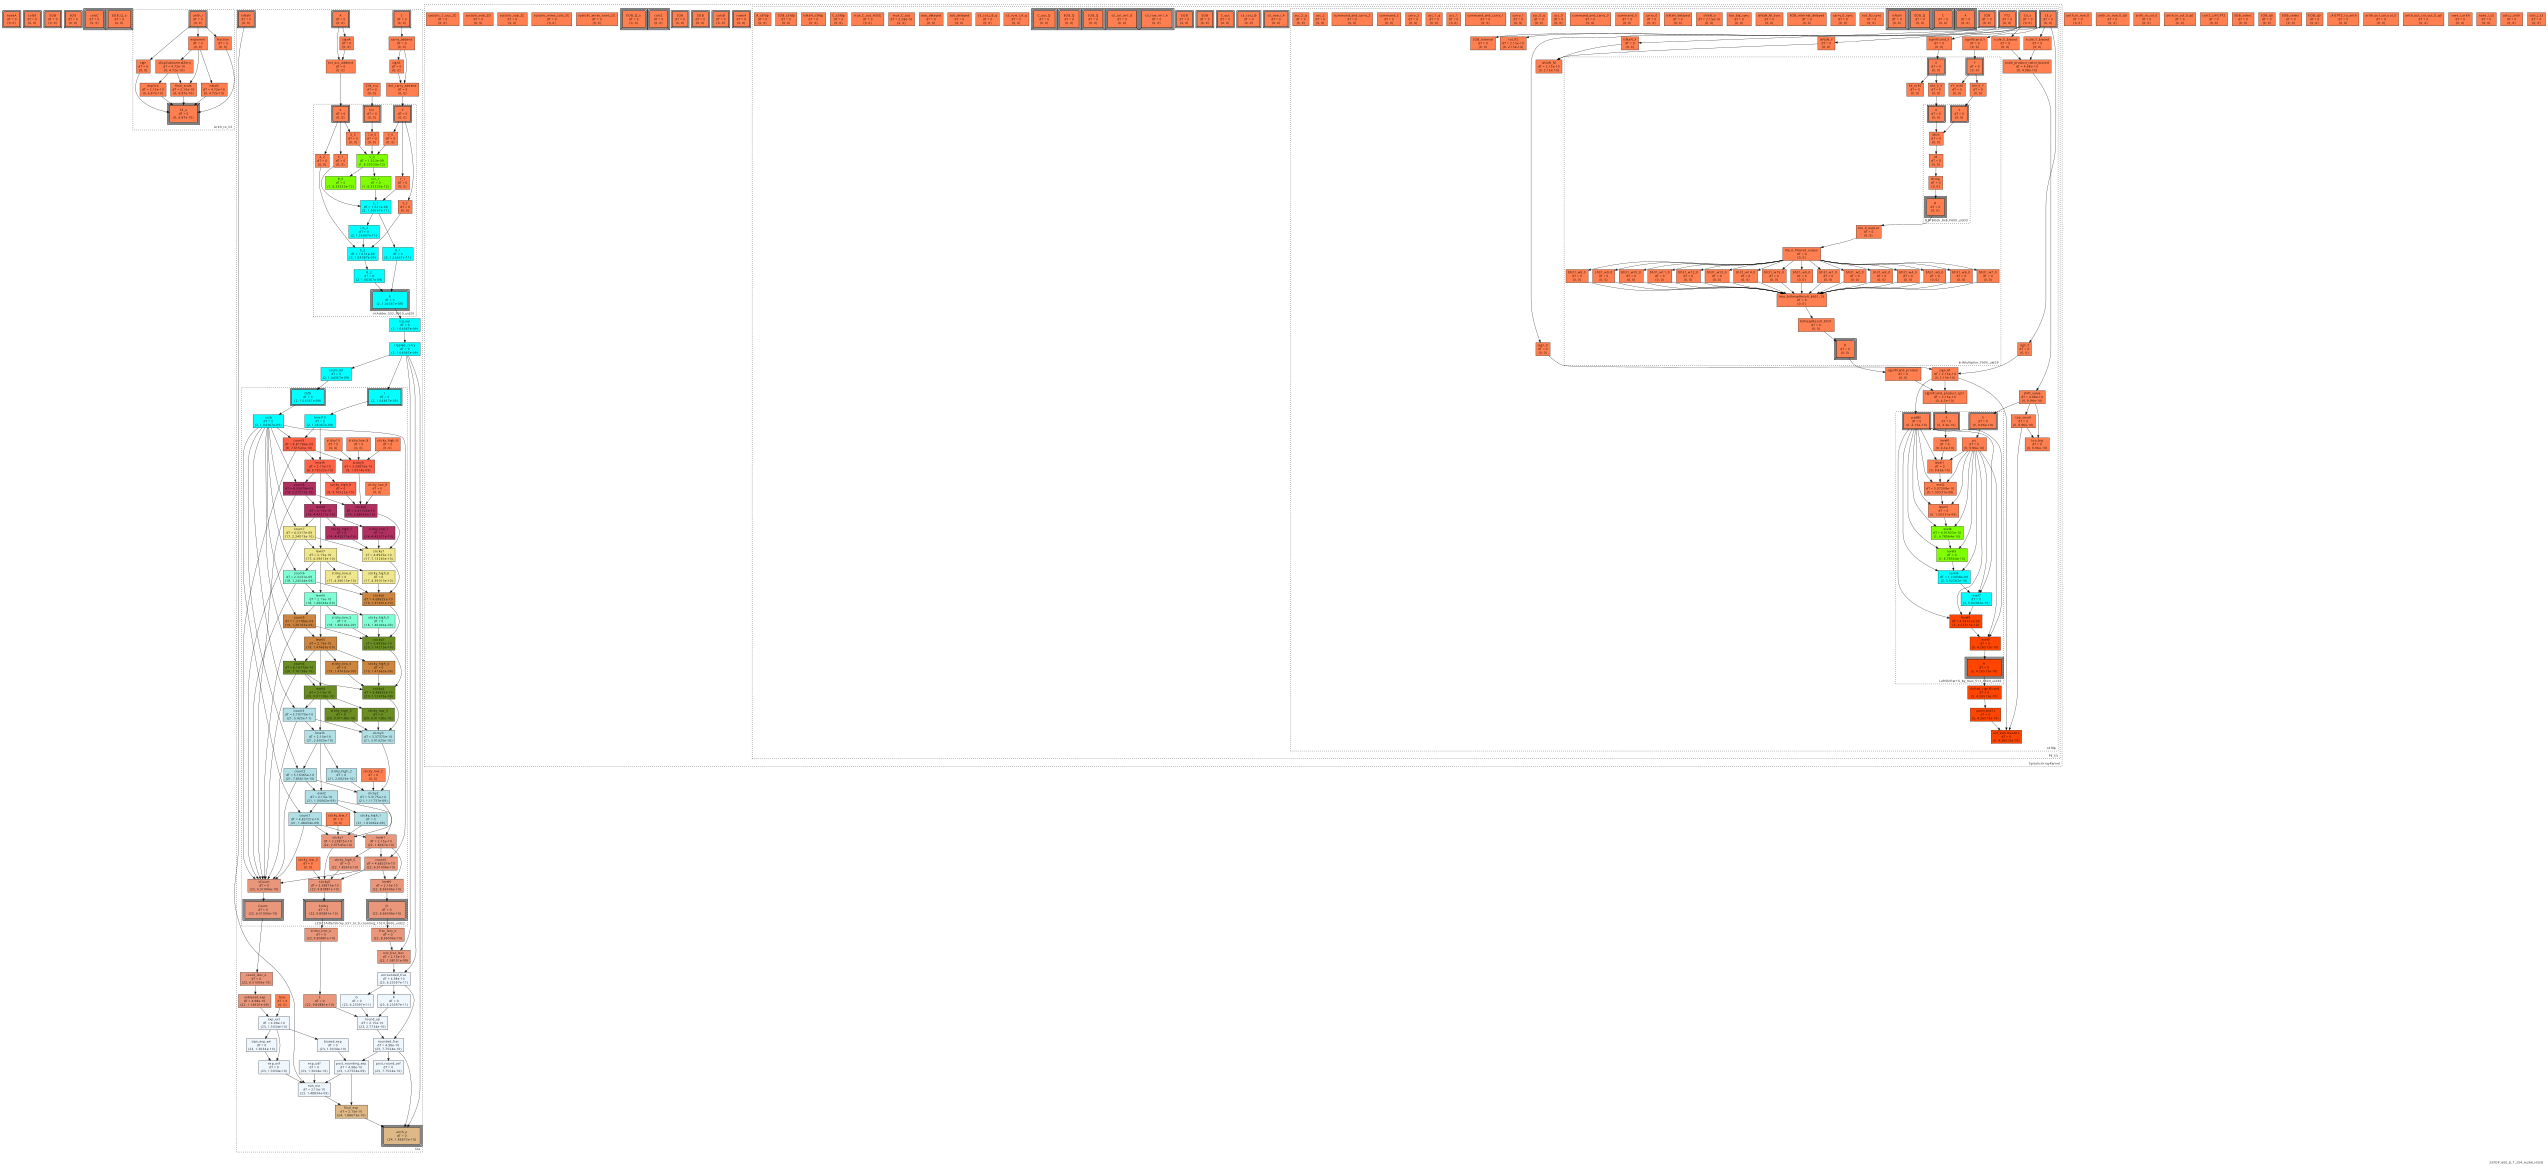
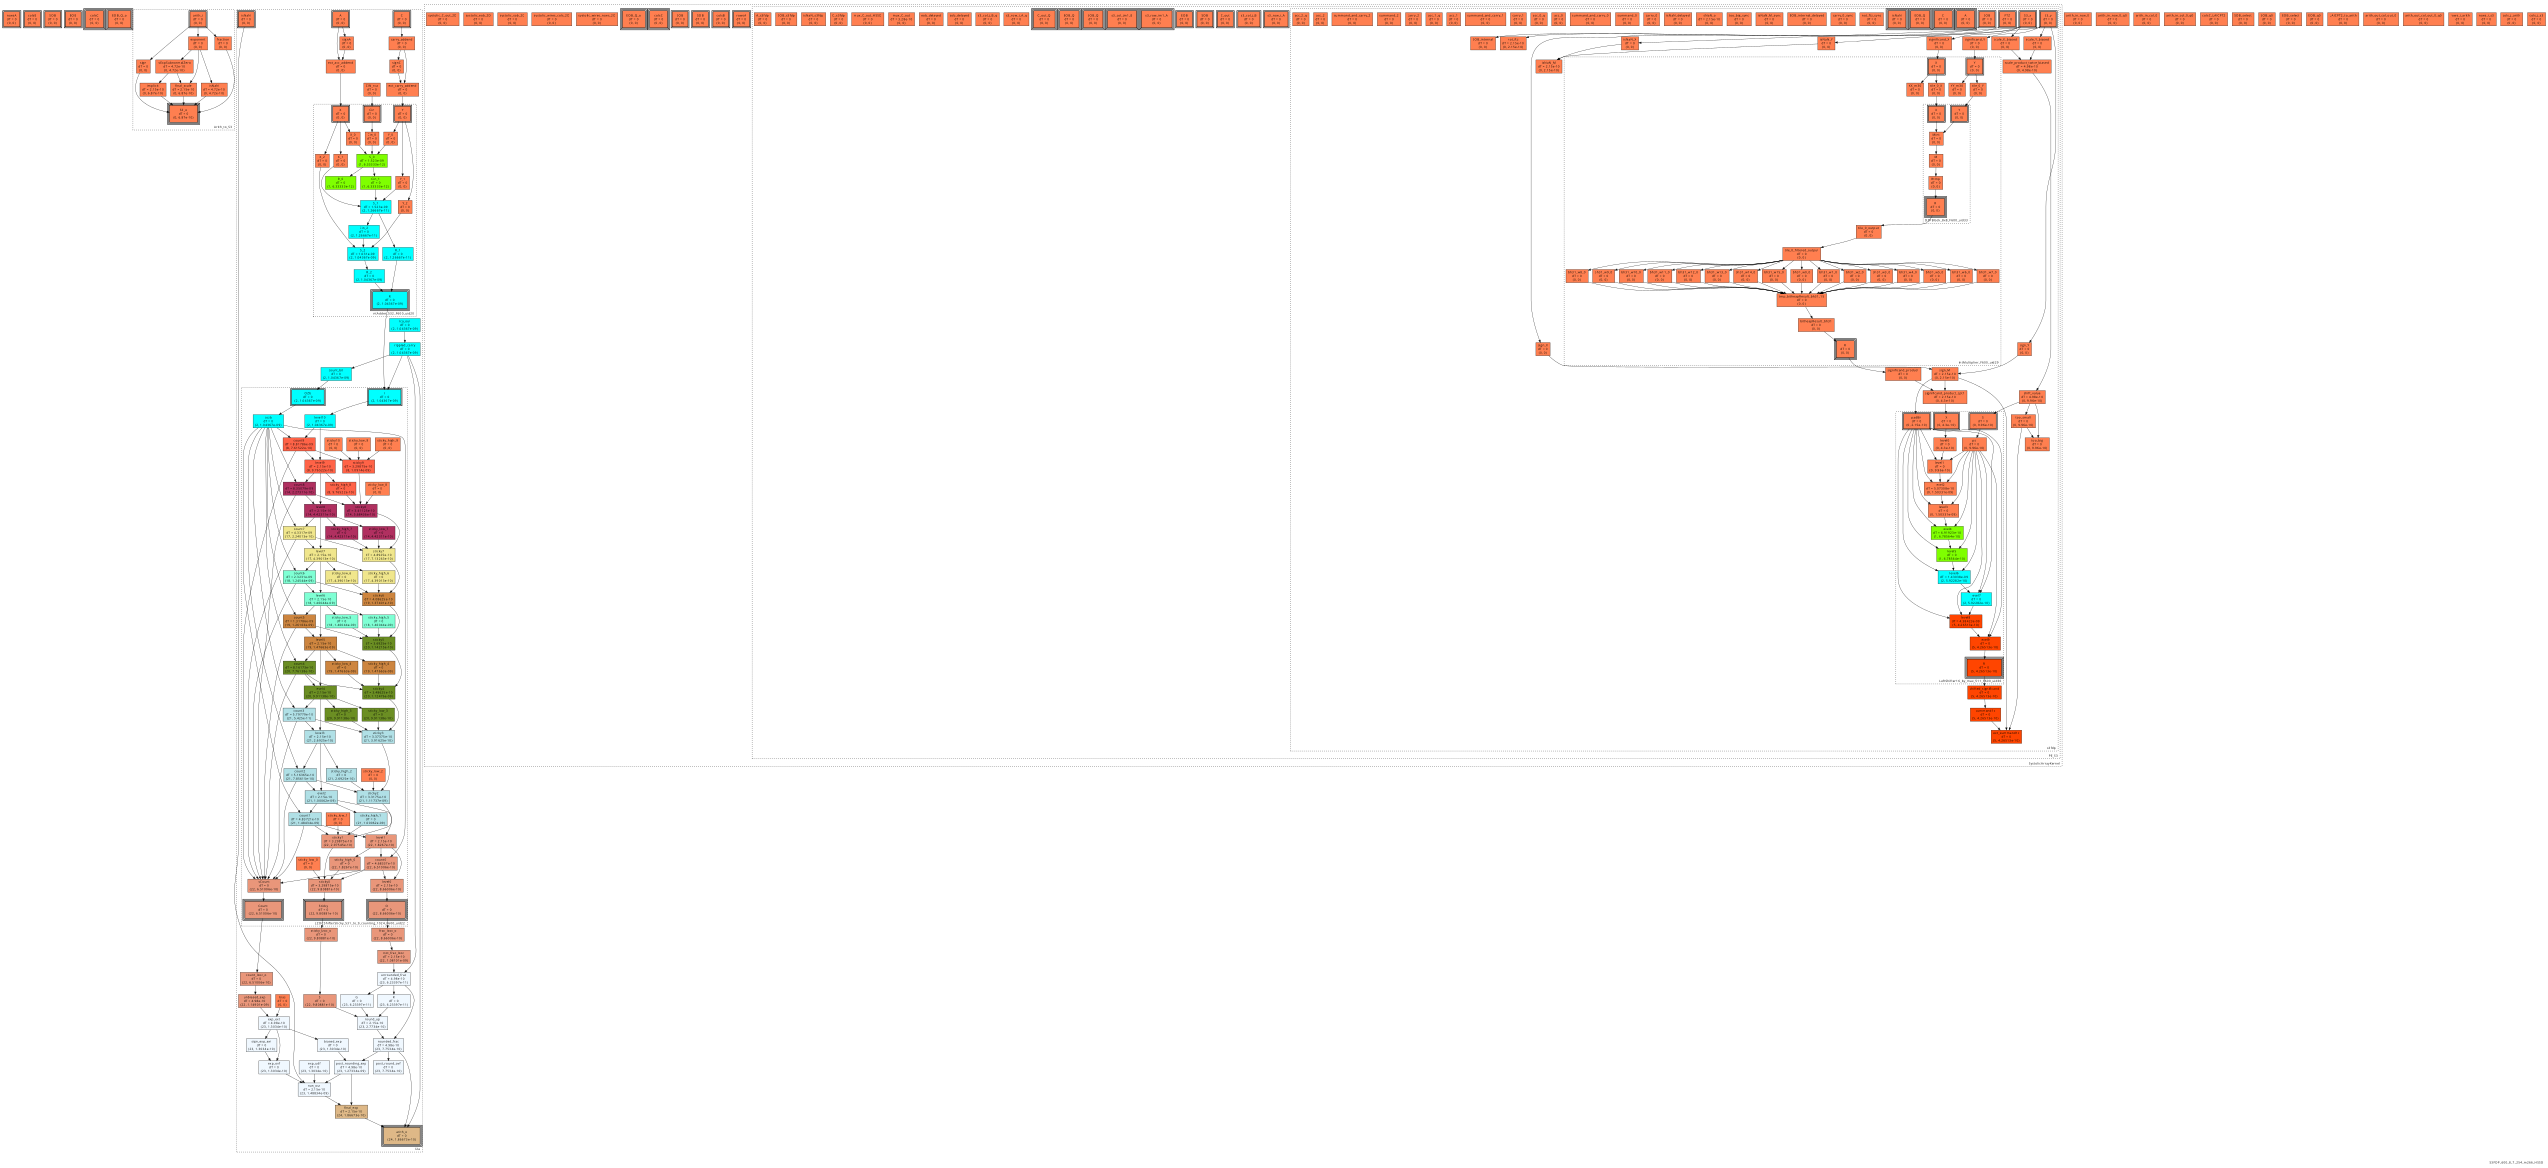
edge "R dT = 0 (2, 1.04367e-09)" -> "rca_out dT = 0 (2, 1.04367e-09)": now "R dT = 0 (2, 1.04367e-09)" -> "I dT = 0 (2, 1.04367e-09)"
edge "rippled_carry dT = 0 (2, 1.04367e-09)" -> "not_frac_lzoc dT = 2.15e-10 (22, 1.08101e-09)": removed
